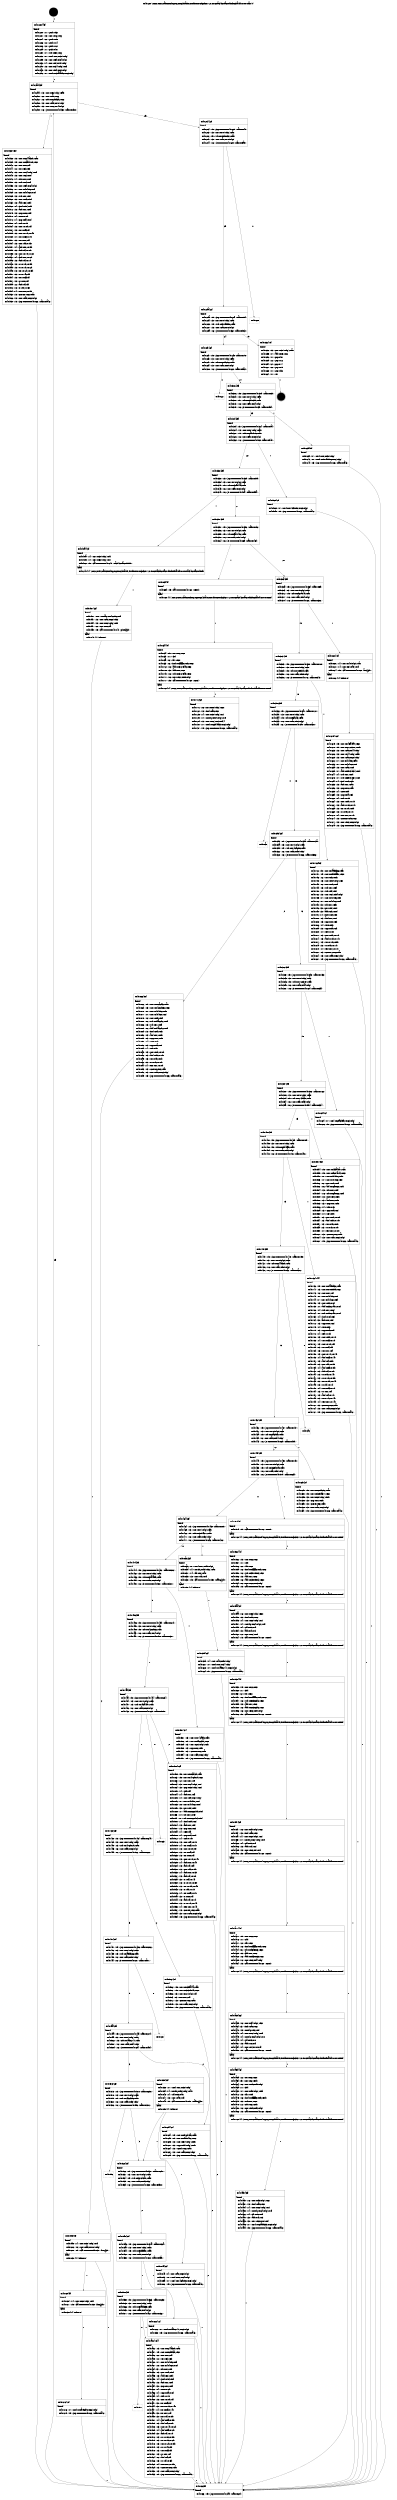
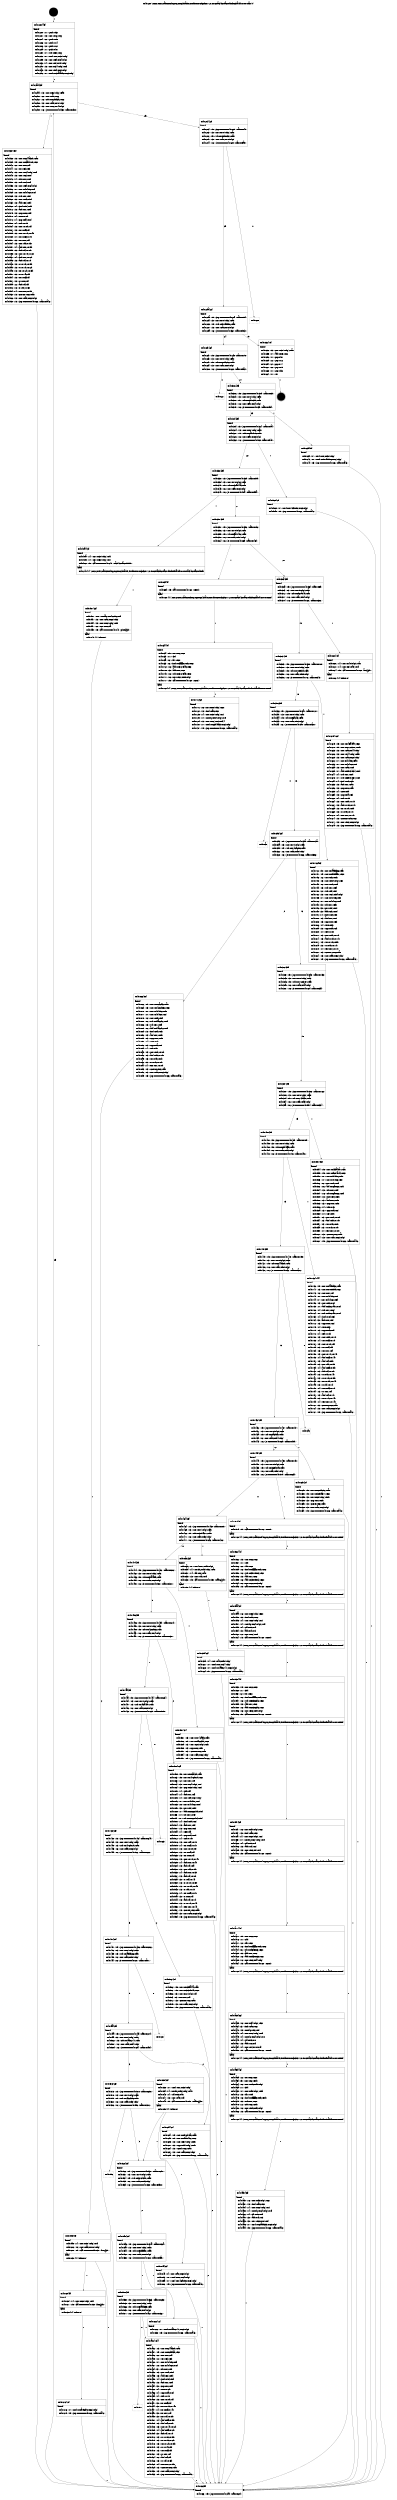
node "0x40167f [12]": removed
edge "0x4014af [25]" -> "0x4018be [164]": now "0x401496 [25]" -> "0x4018be [164]"
